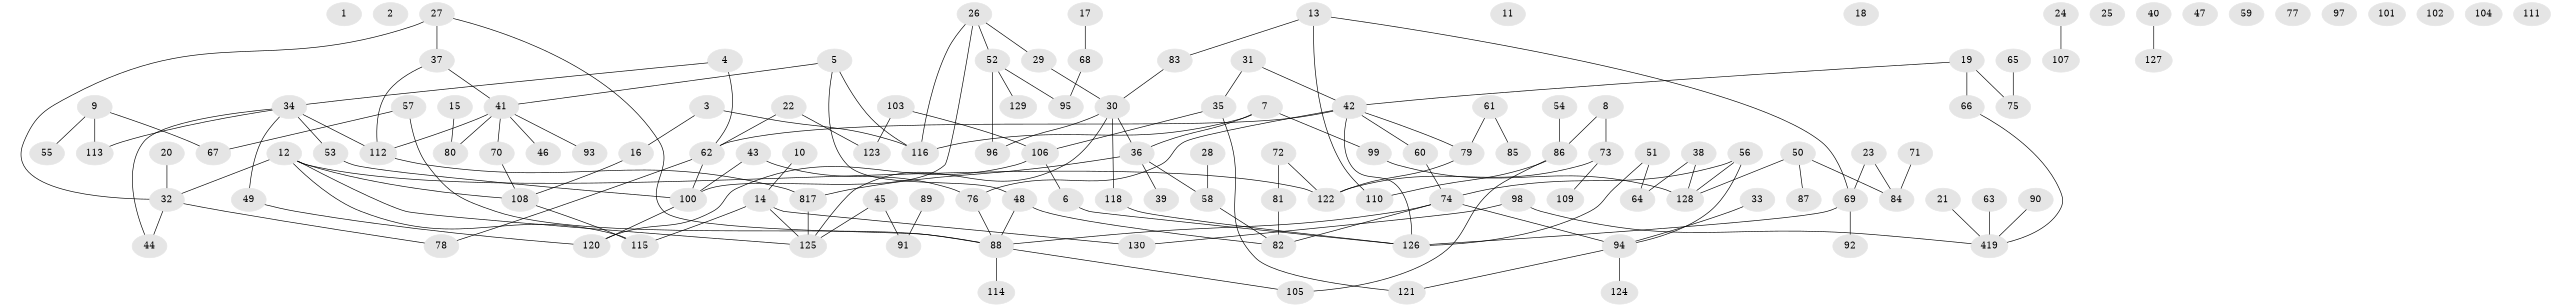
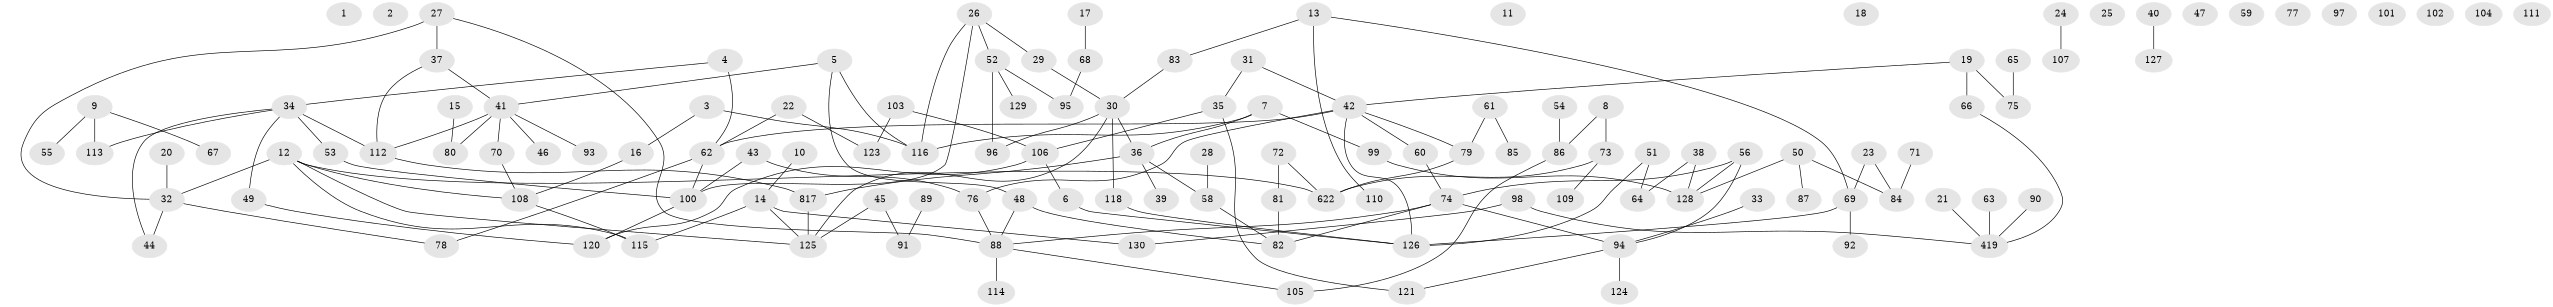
node "57": removed
edge "86" -- "110": removed
node "122": label "122" -> "622"
